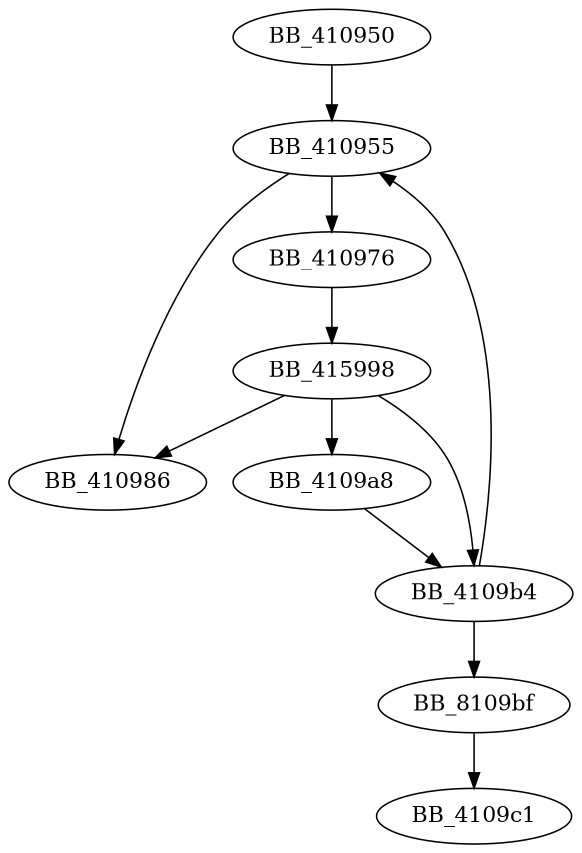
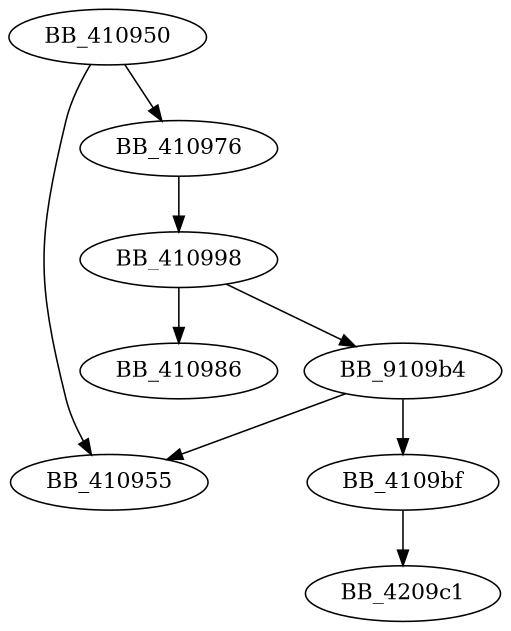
edge "BB_410955" -> "BB_410976": now "BB_410950" -> "BB_410976"
edge "BB_410955" -> "BB_410986": removed
node "BB_415998": label "BB_415998" -> "BB_410998"
node "BB_4109a8": removed
node "BB_4109b4": label "BB_4109b4" -> "BB_9109b4"
node "BB_8109bf": label "BB_8109bf" -> "BB_4109bf"
node "BB_4109c1": label "BB_4109c1" -> "BB_4209c1"
